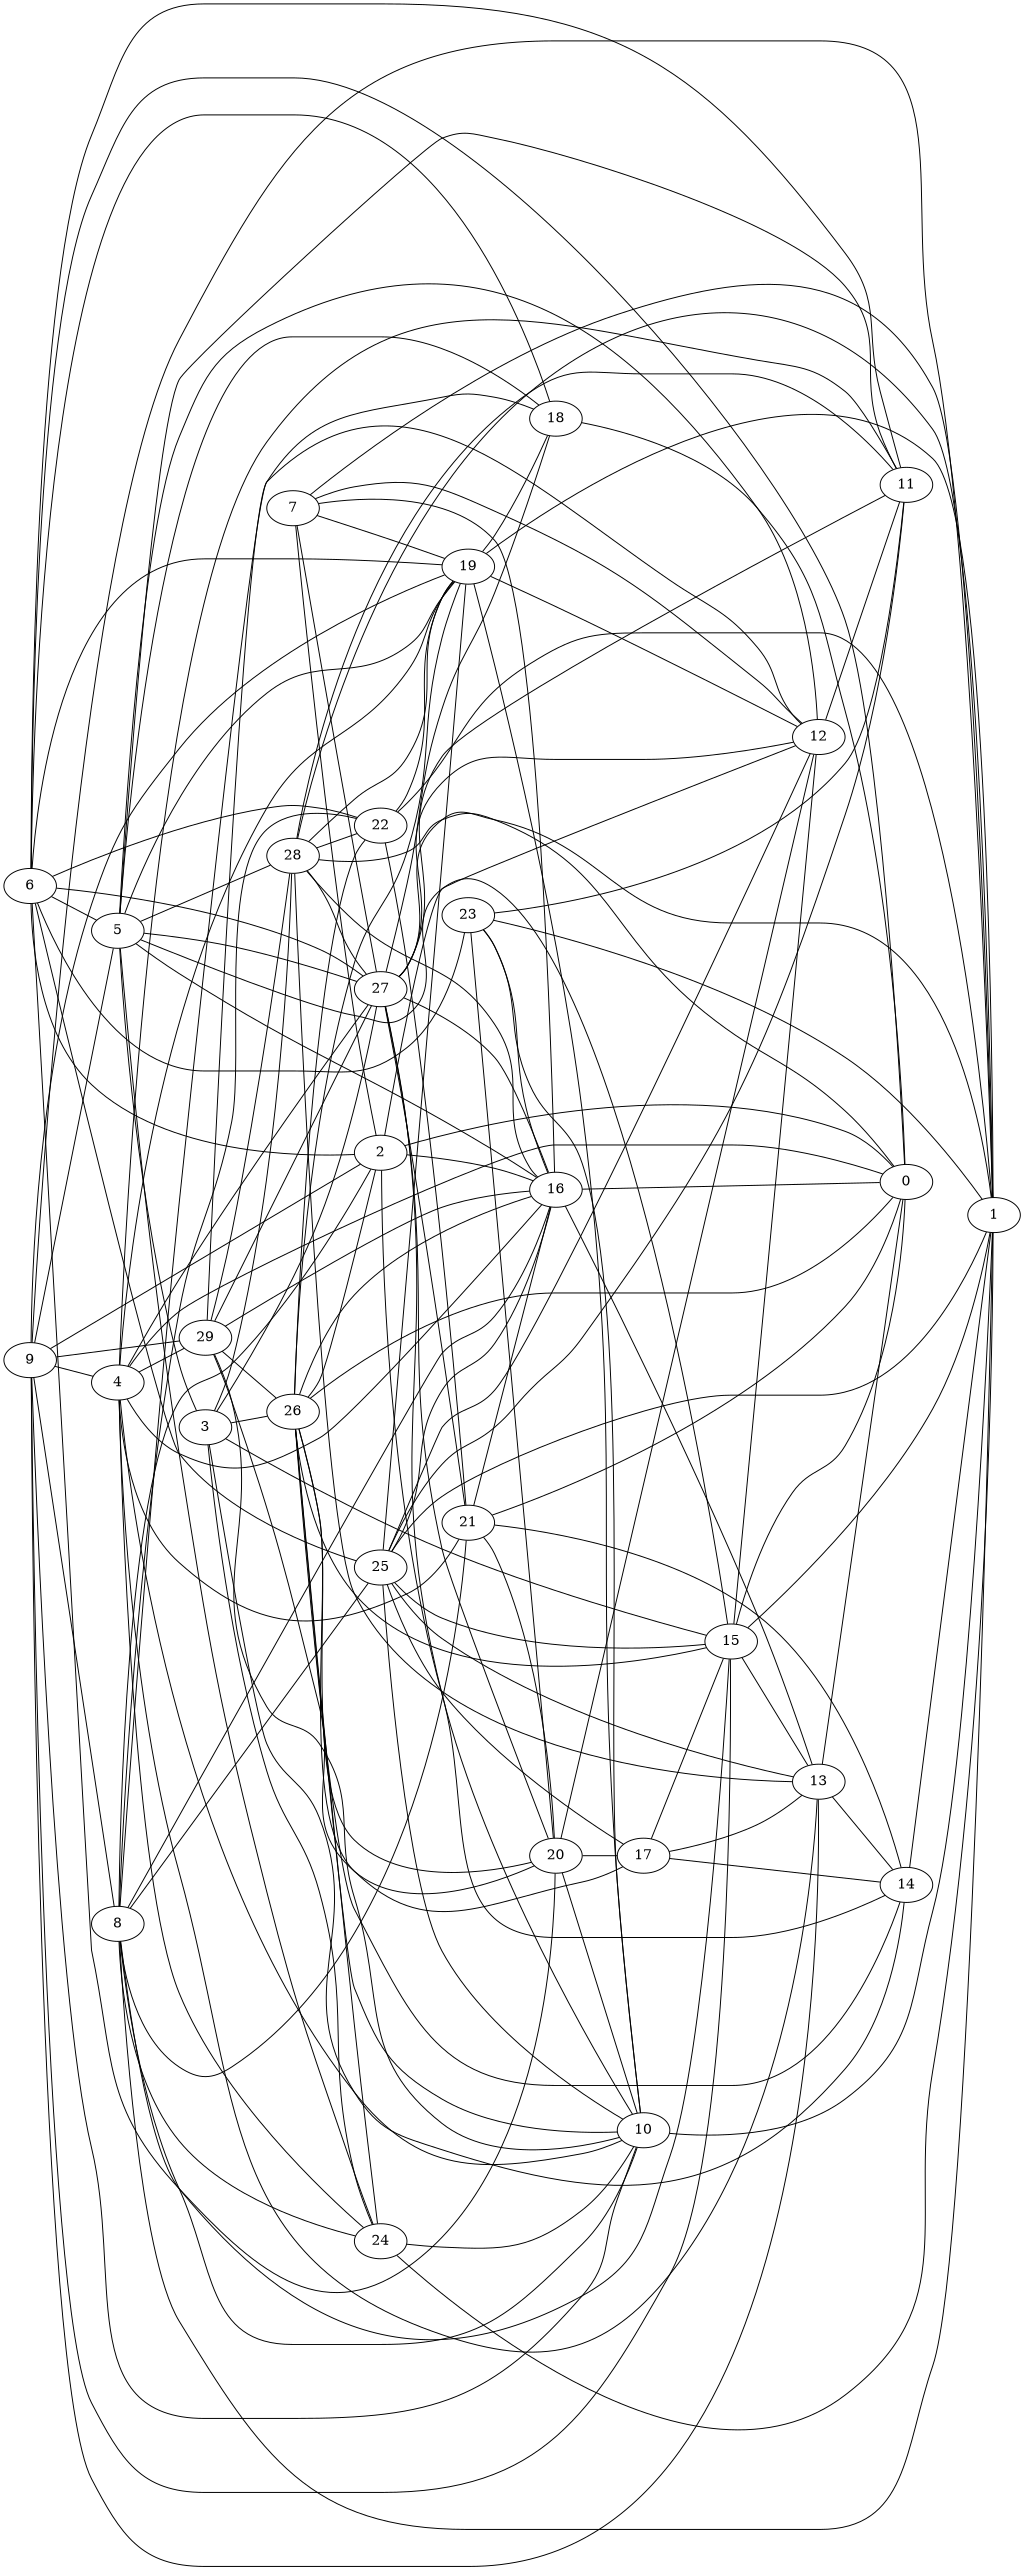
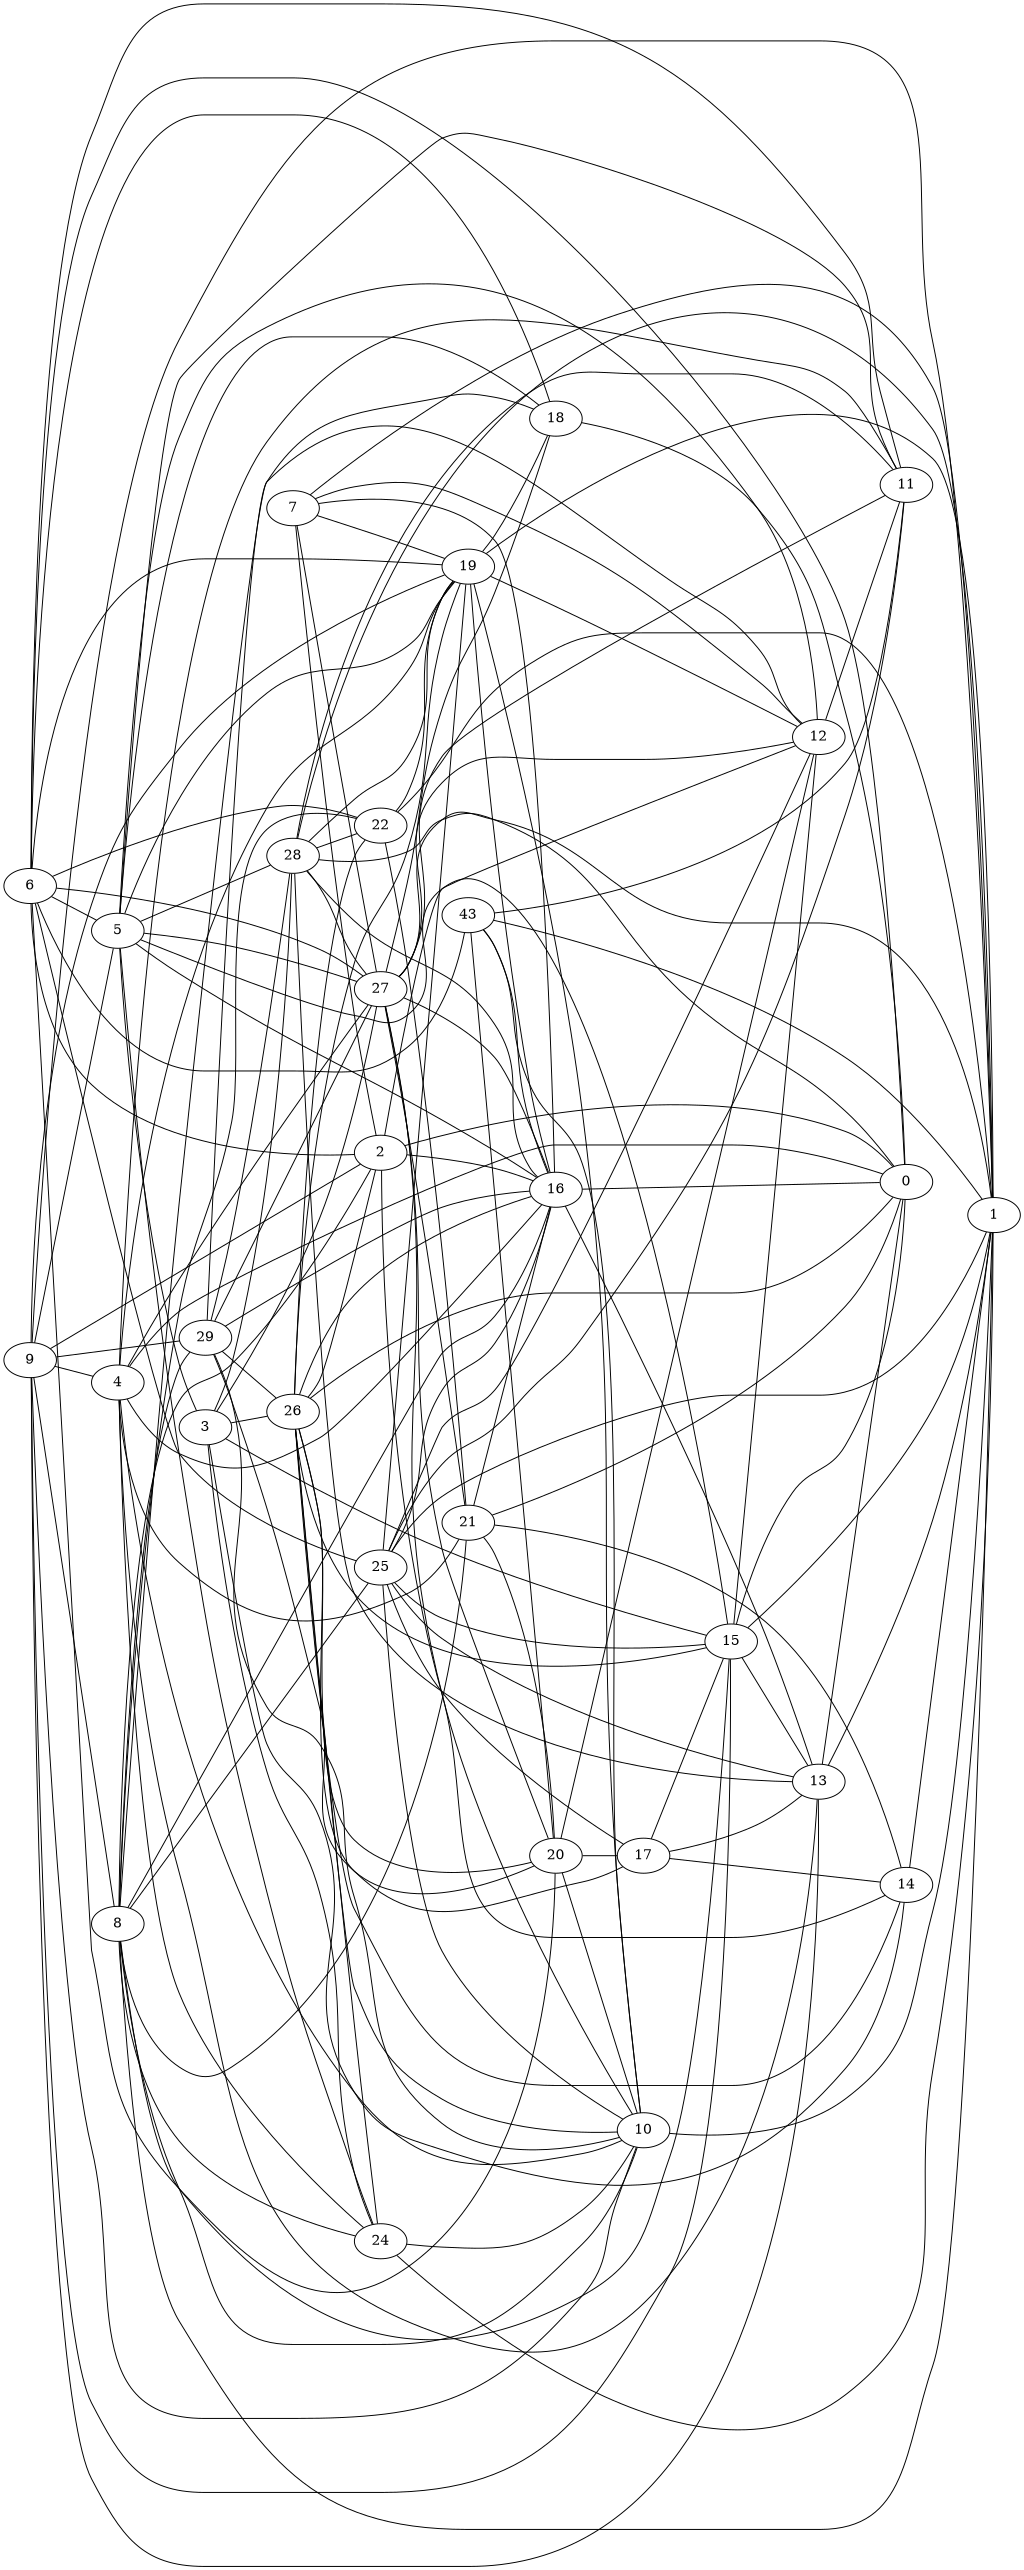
edge "19" -- "16": added
node "23": label "23" -> "43"
edge "29" -- "4": now "29" -- "8"
edge "13" -- "14": now "13" -- "1"
